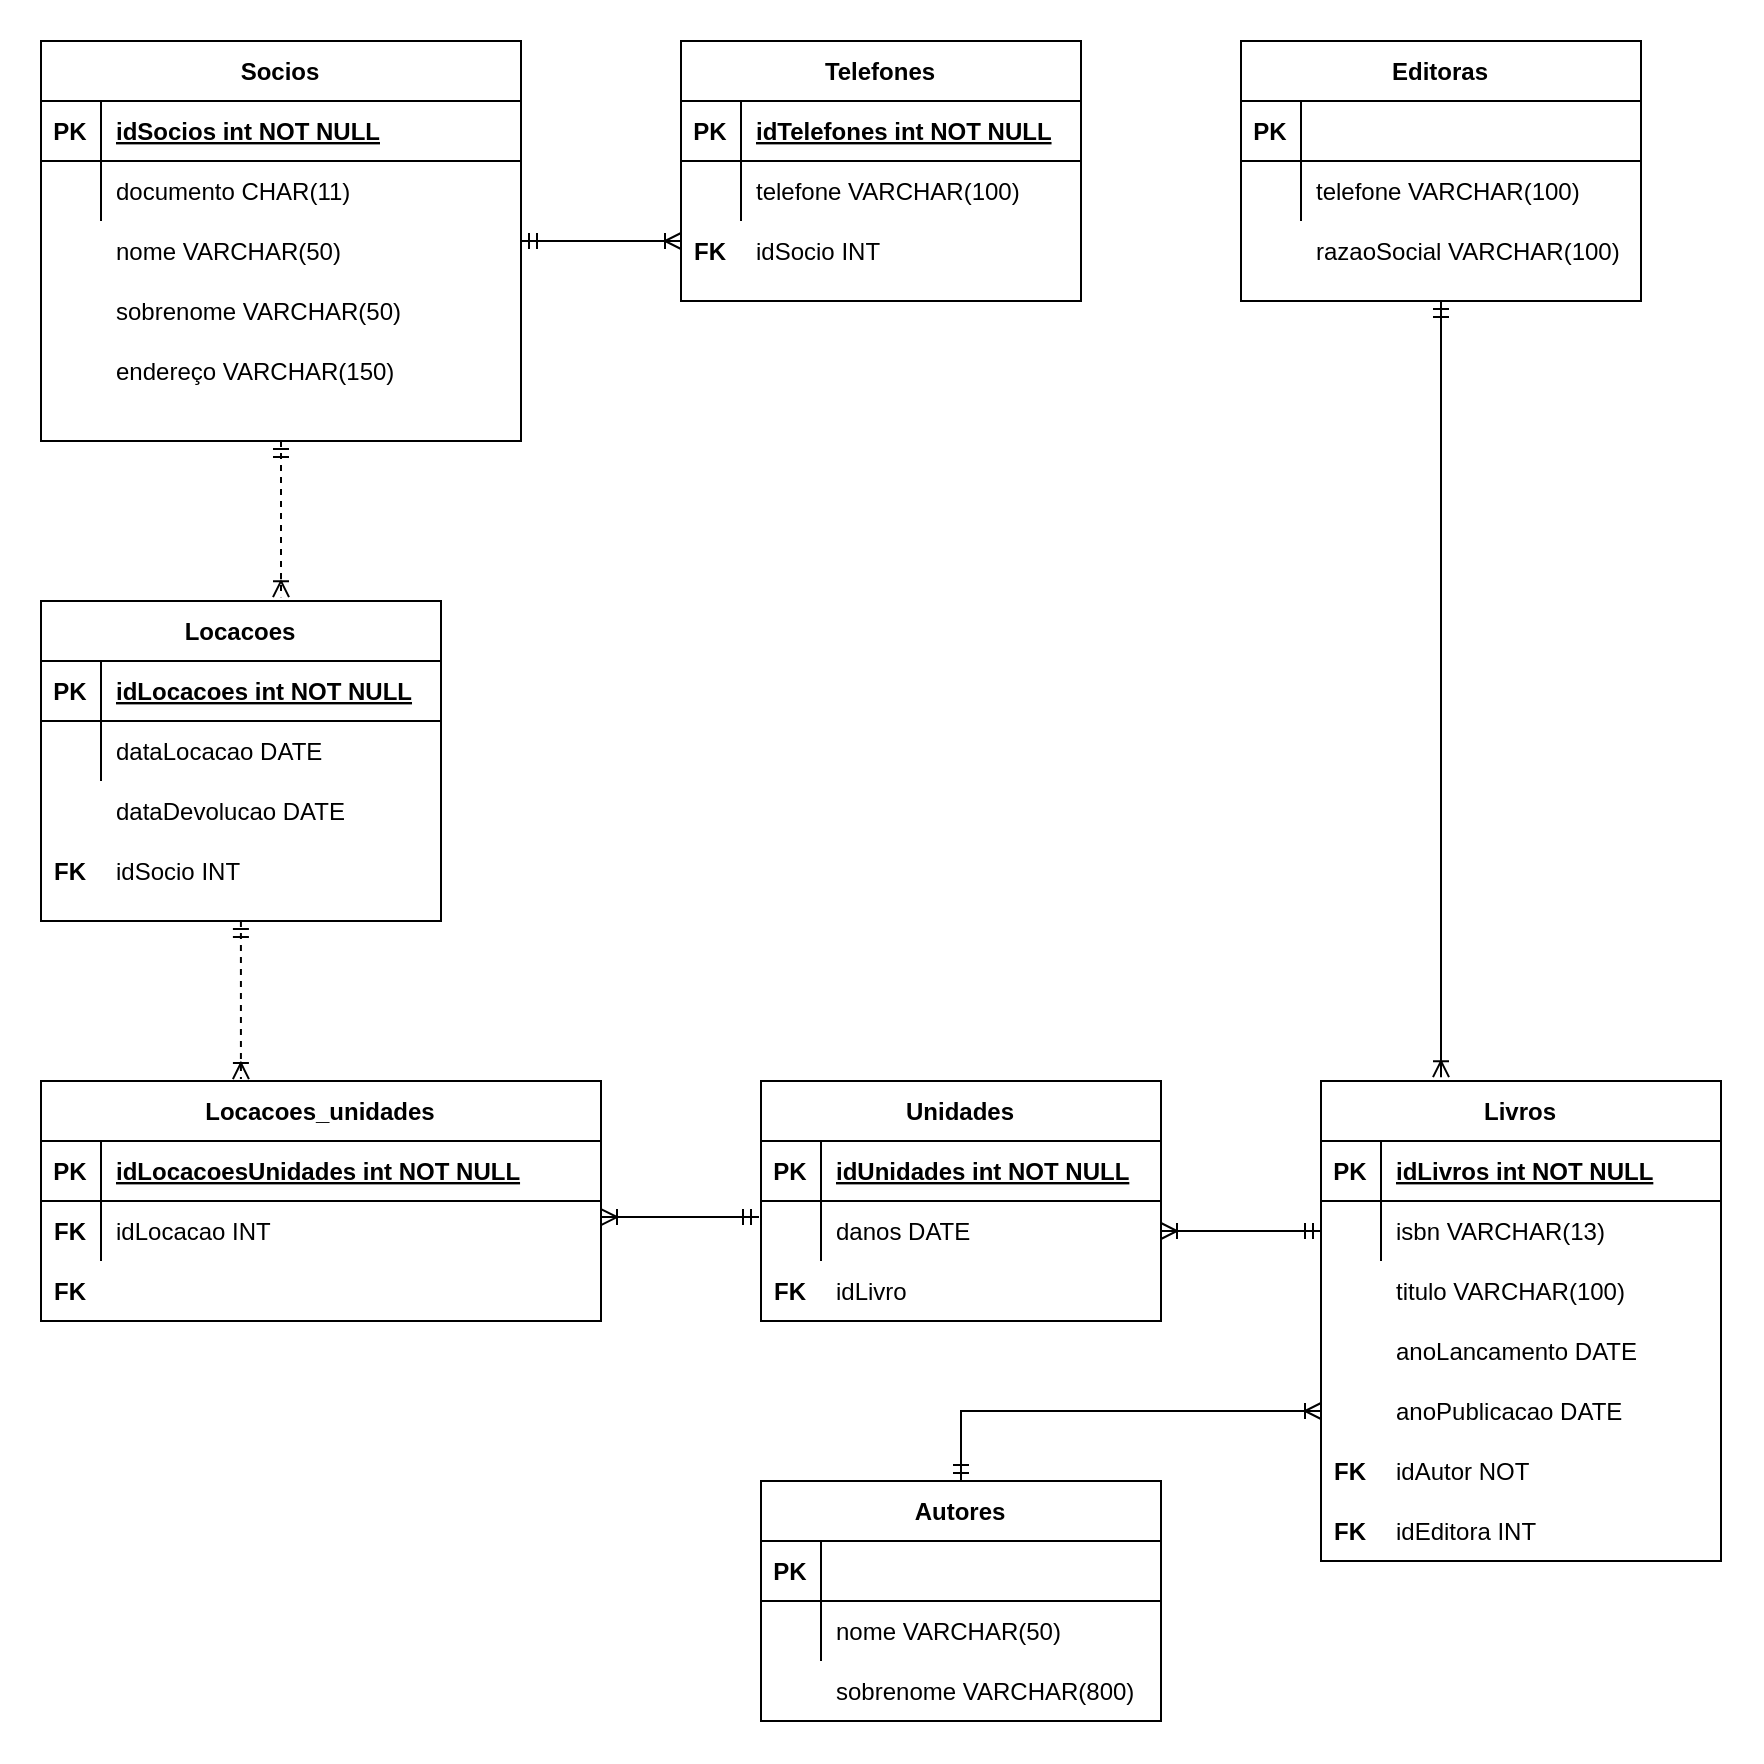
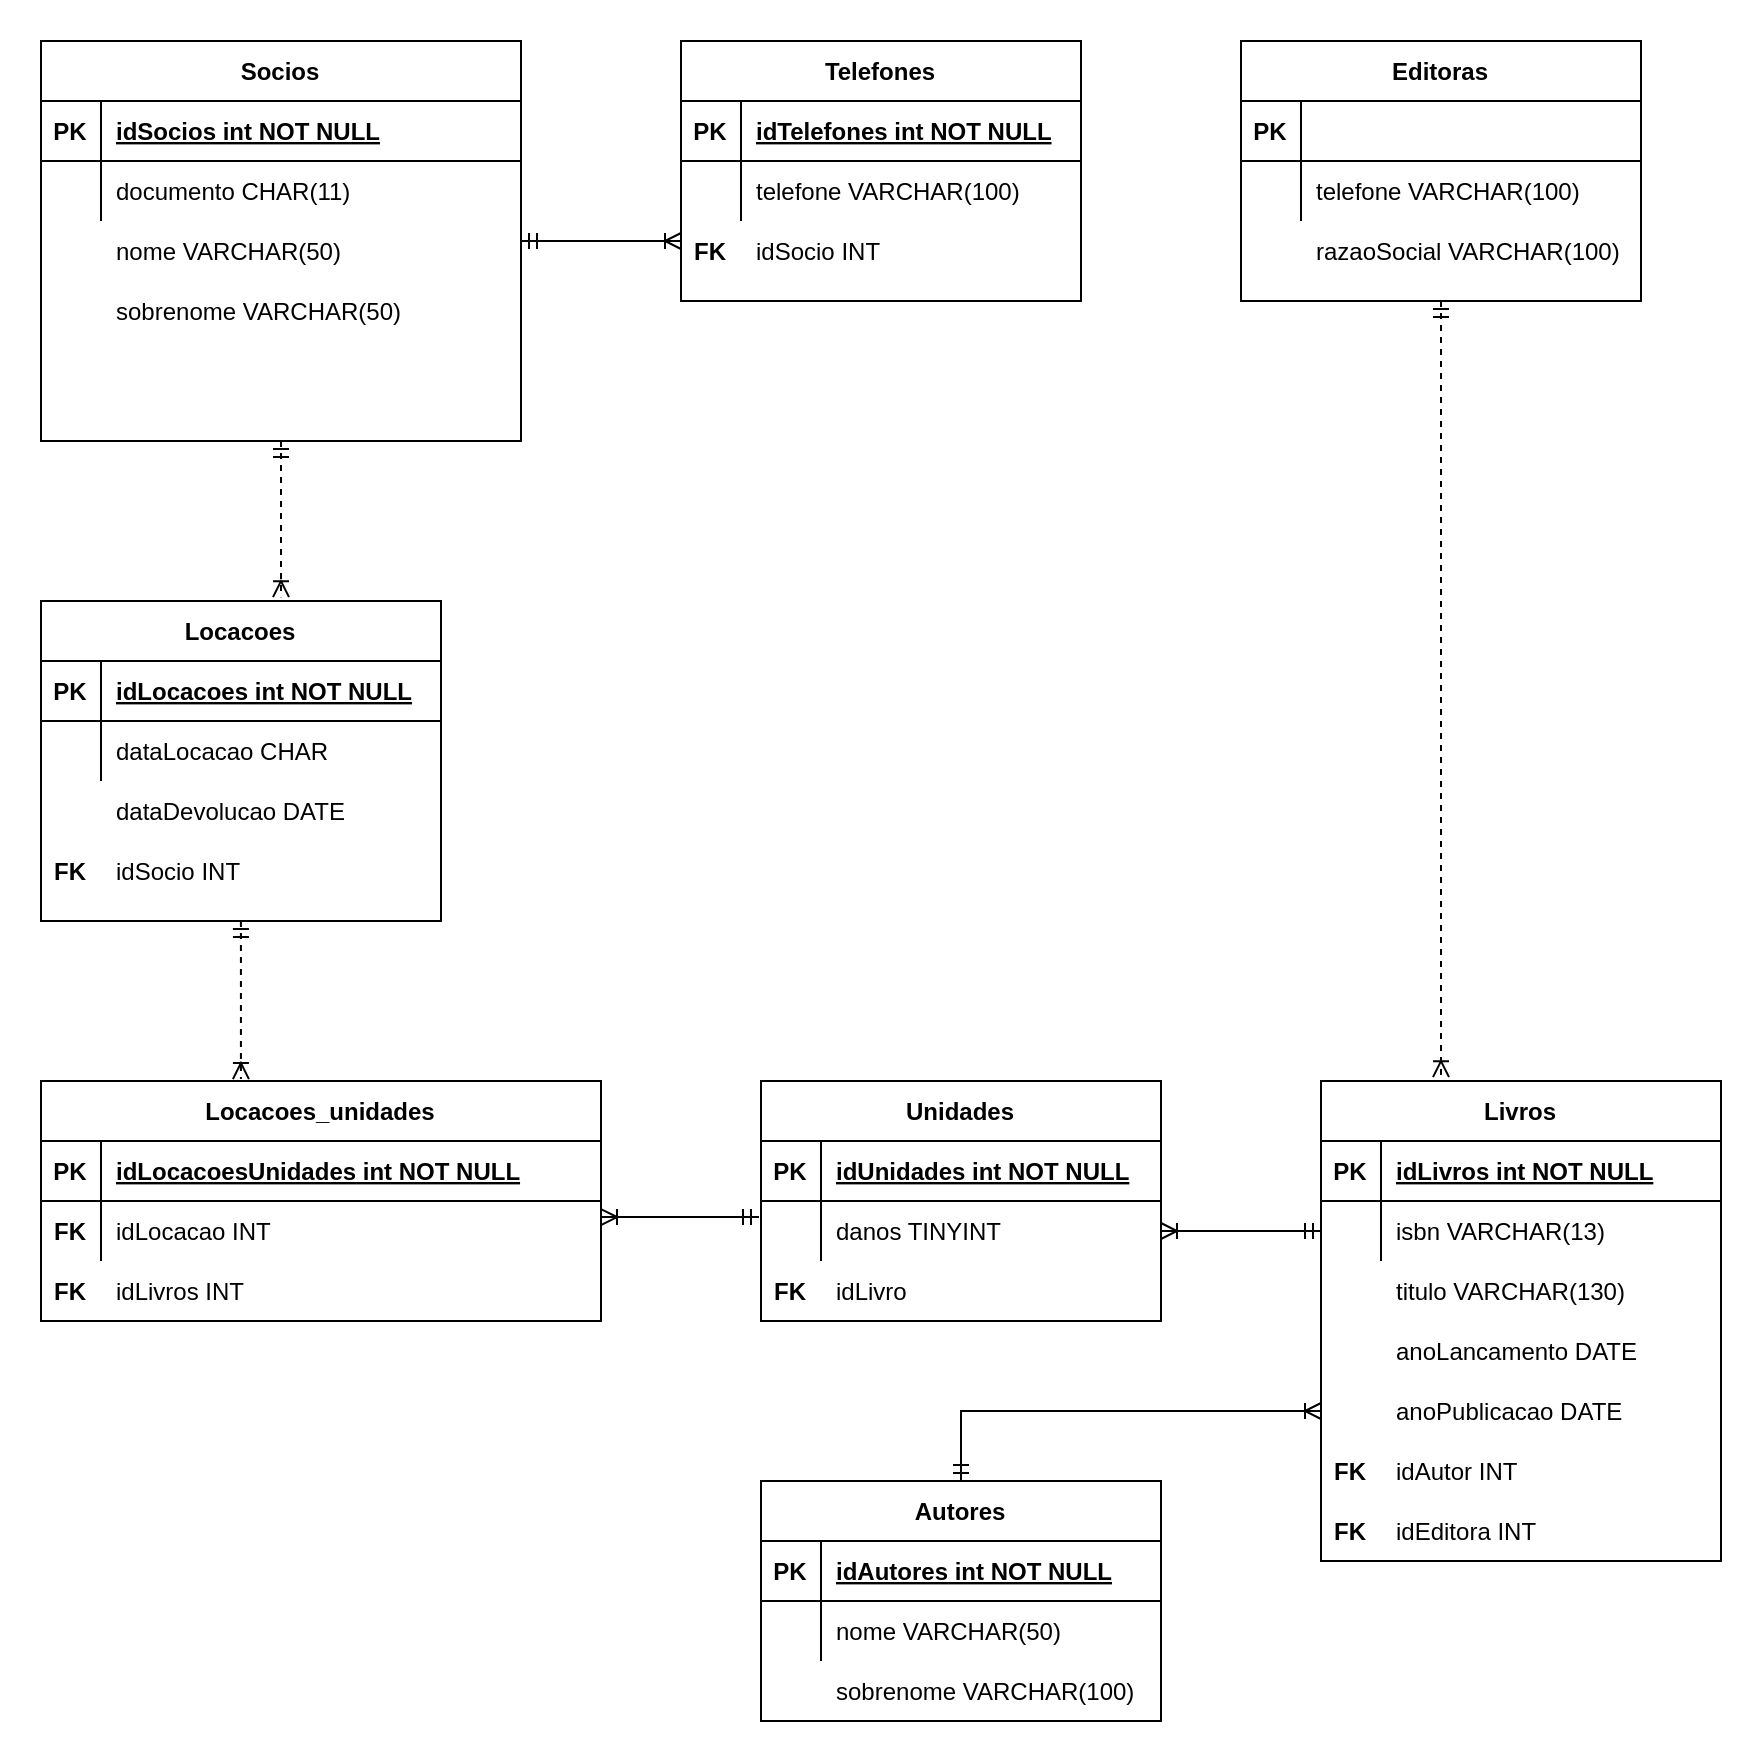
node "endereço VARCHAR(150)": removed
edge "Editoras" -- "Livros": style solid -> dashed
node "dataLocacao DATE": label "dataLocacao DATE" -> "dataLocacao CHAR"
node "danos DATE": label "danos DATE" -> "danos TINYINT"
node "idLivros INT": added
node "titulo VARCHAR(100)": label "titulo VARCHAR(100)" -> "titulo VARCHAR(130)"
node "idAutor NOT": label "idAutor NOT" -> "idAutor INT"
node "idAutores int NOT NULL": added
node "sobrenome VARCHAR(800)": label "sobrenome VARCHAR(800)" -> "sobrenome VARCHAR(100)"
